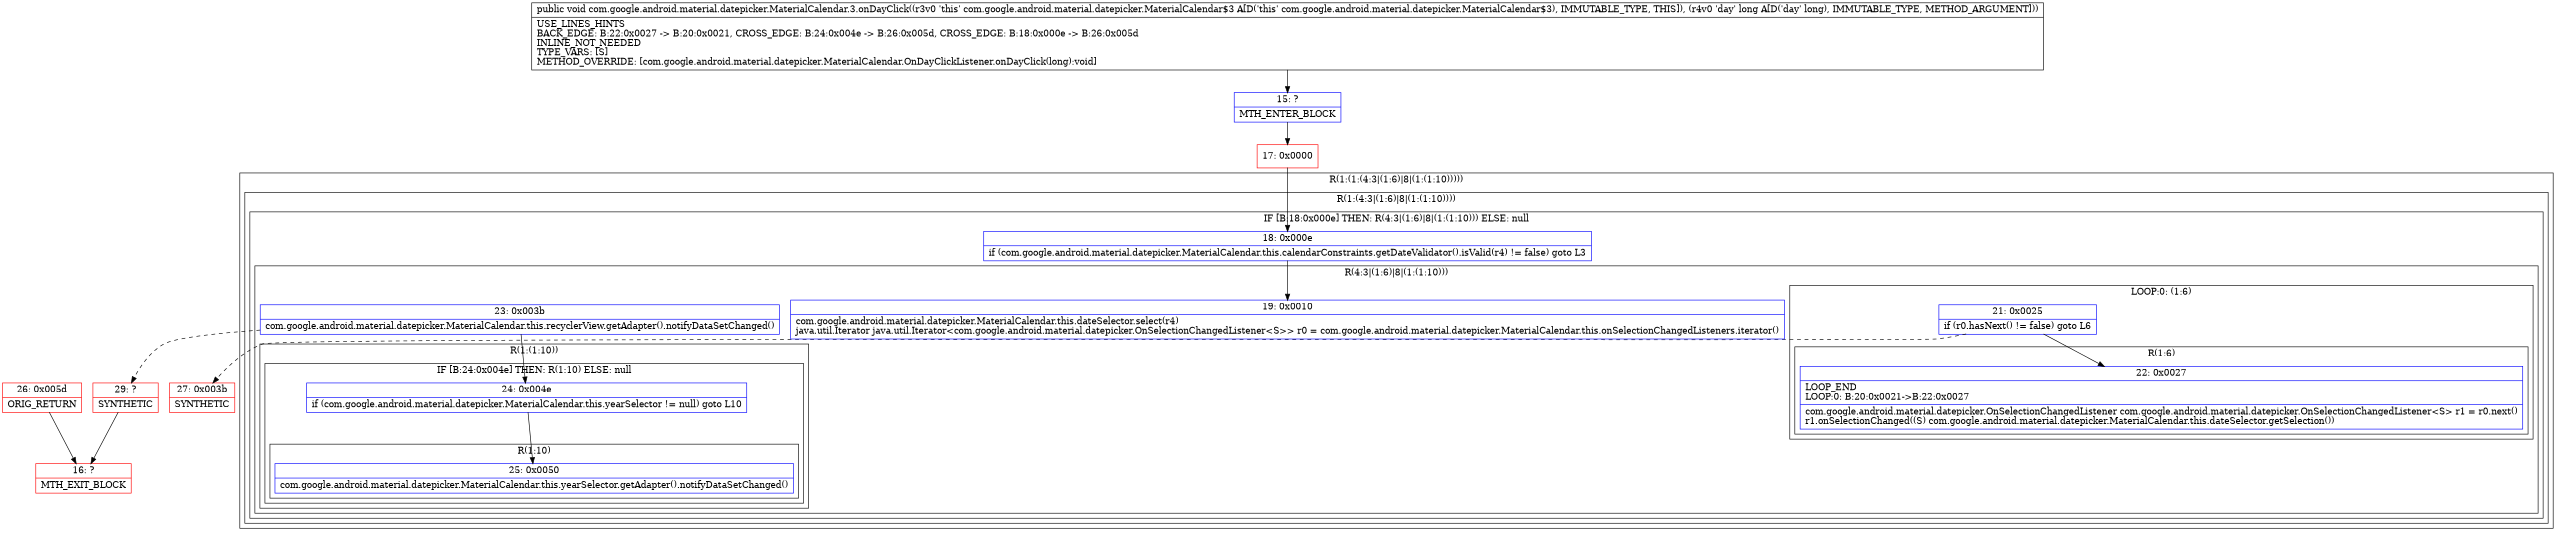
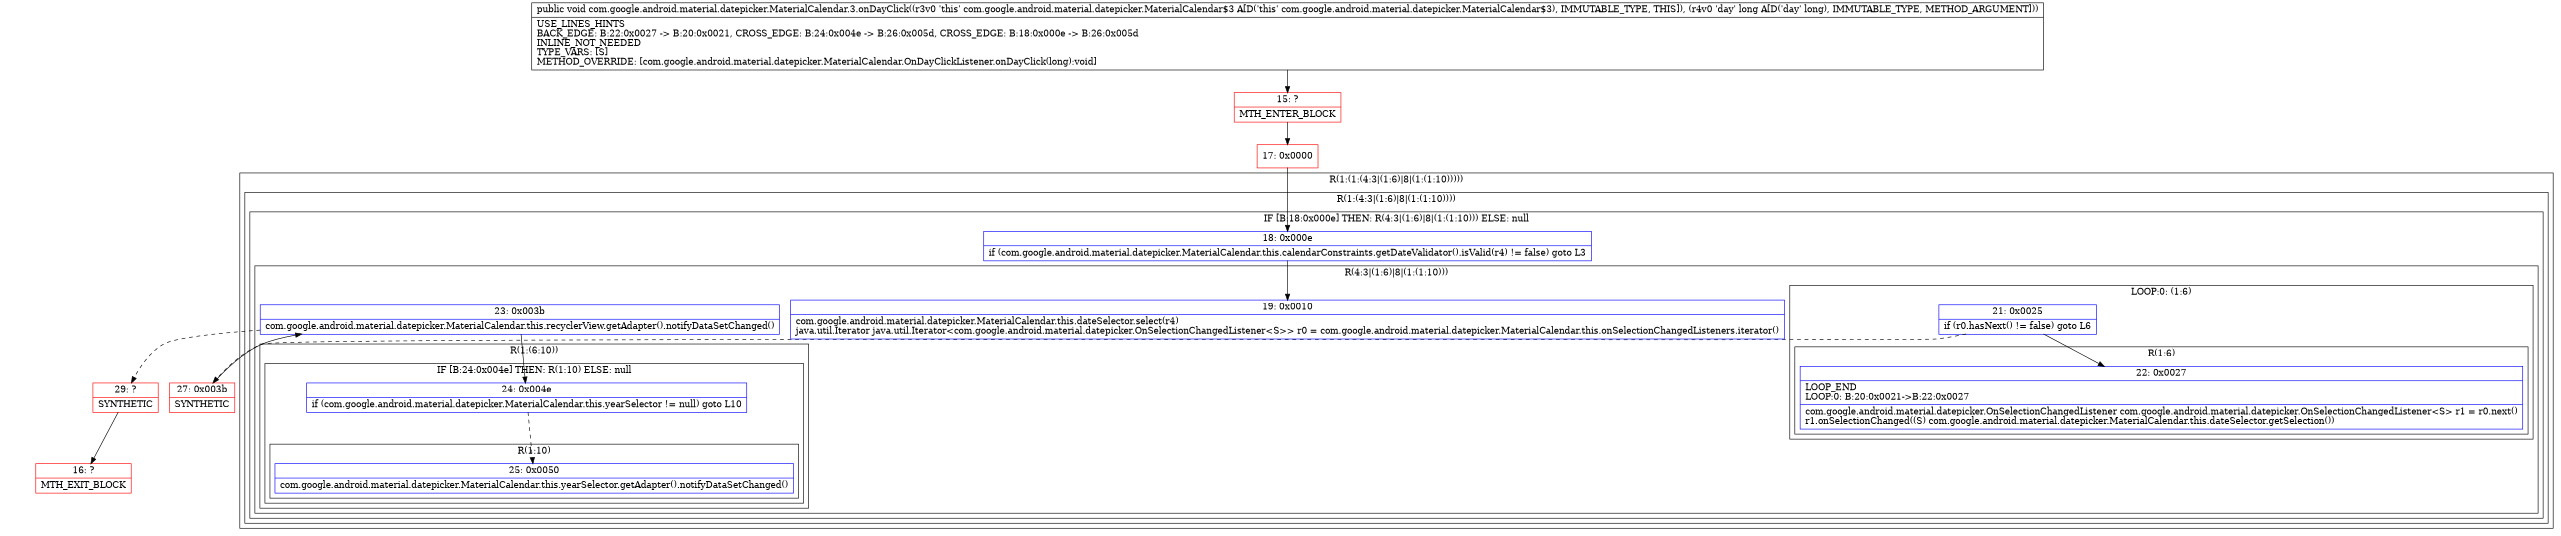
node "15: ?": color blue -> red
edge "27: 0x003b" -> "23: 0x003b": added
cluster "R(1:(1:10))": label "R(1:(1:10))" -> "R(1:(6:10))"
node "26: 0x005d": removed
edge "24: 0x004e" -> "25: 0x0050": style solid -> dashed
